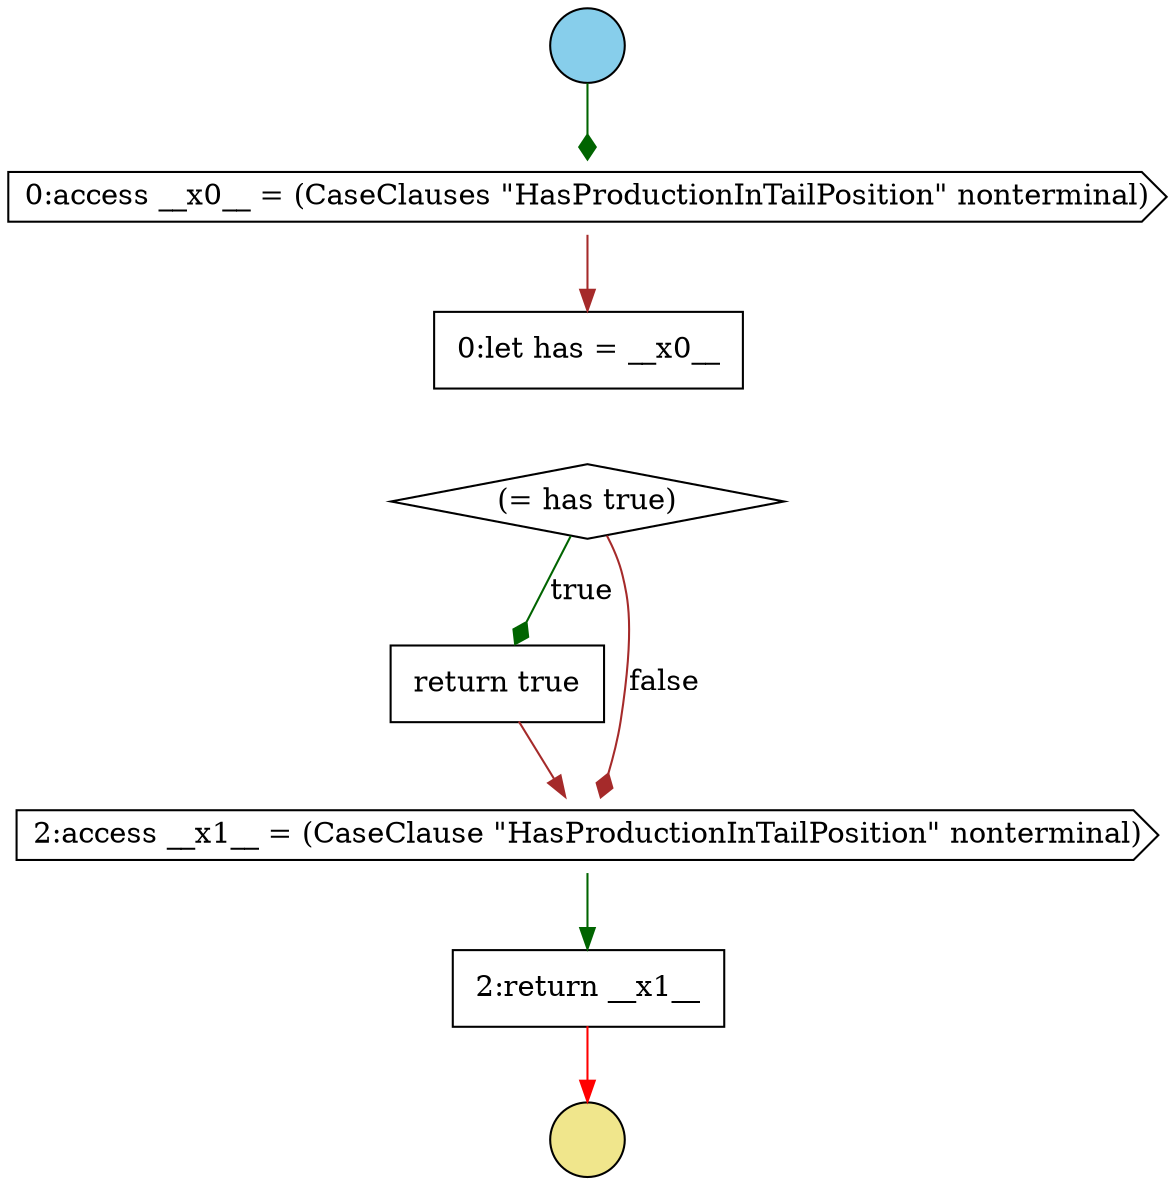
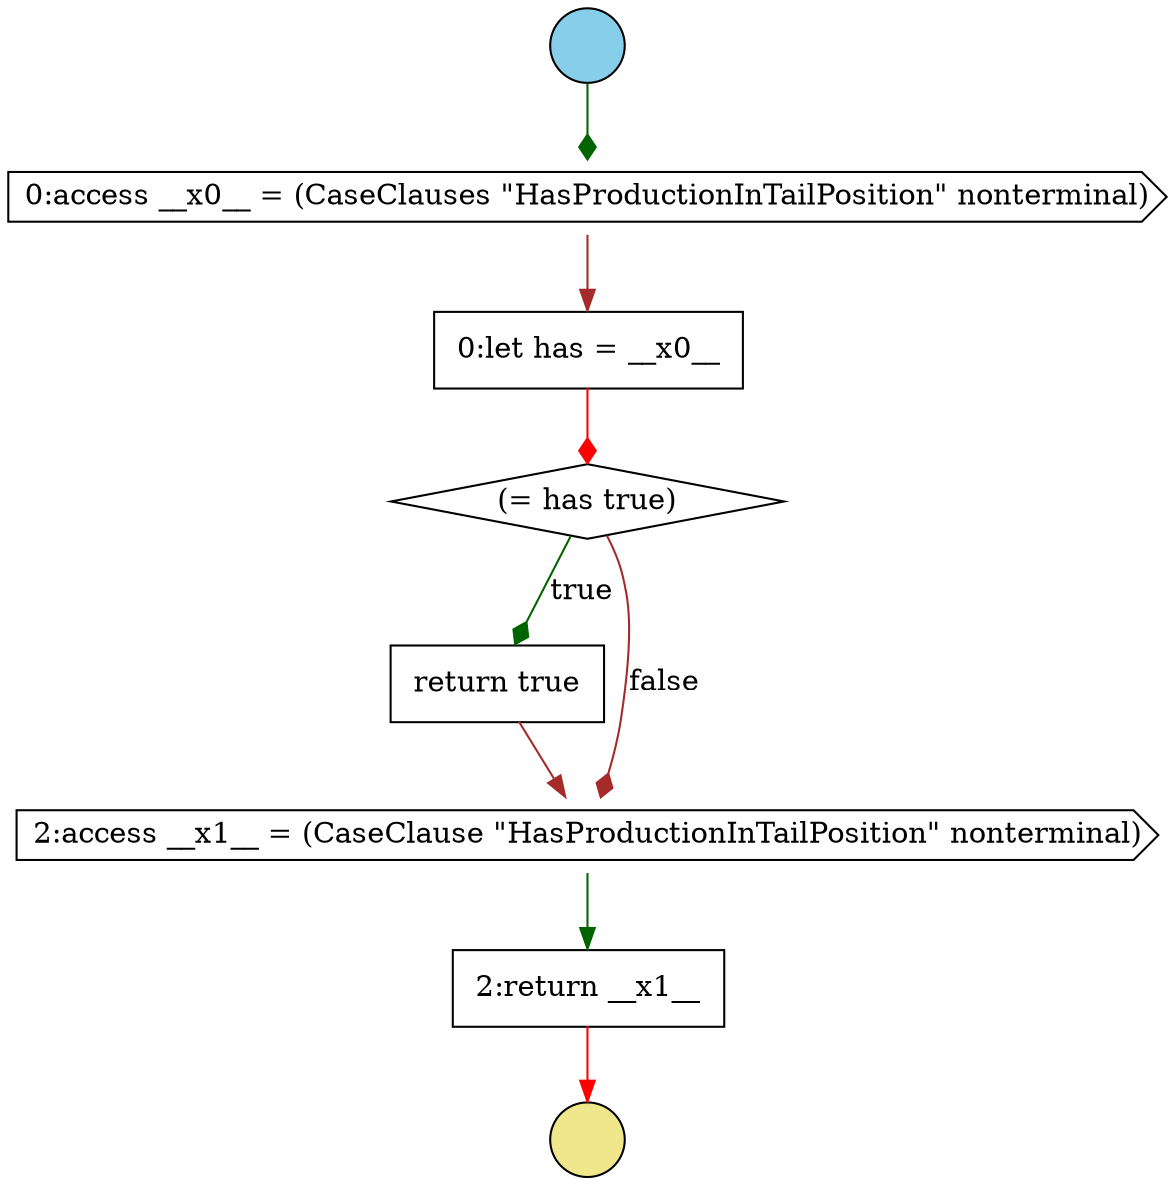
edge "0:let has = __x0__" -> "(= has true)": added
